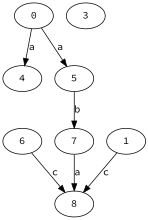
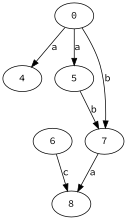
node "3": removed
edge "0" -> "7": added, label "b"
node "1": removed
